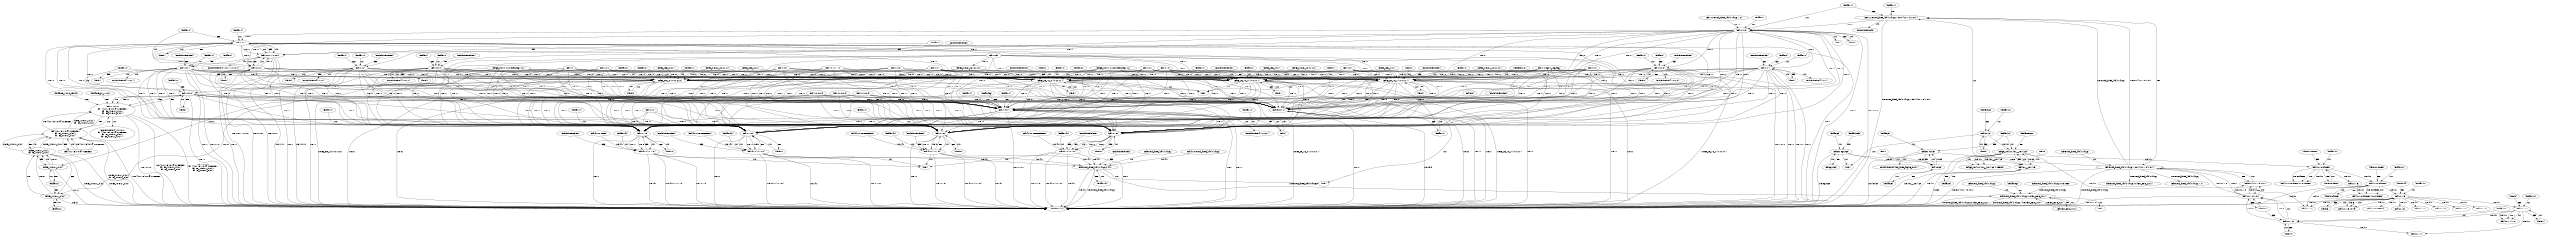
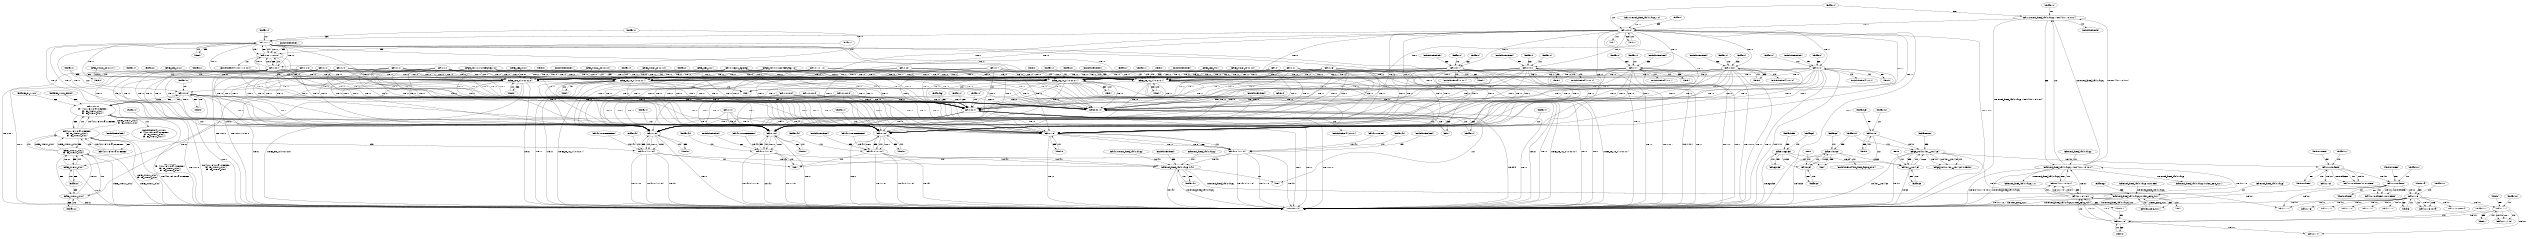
edge "(Call,XR & 5)" -> "(Call,FP_UNPACK_QP (QB, rs2))": now "(Call,XR & 5)" -> "(Call,FP_CMP_Q(XR, QB, QA, 3))"
node "(MethodReturn,DB)": label "(MethodReturn,DB)" -> "(Identifier,DB)"
